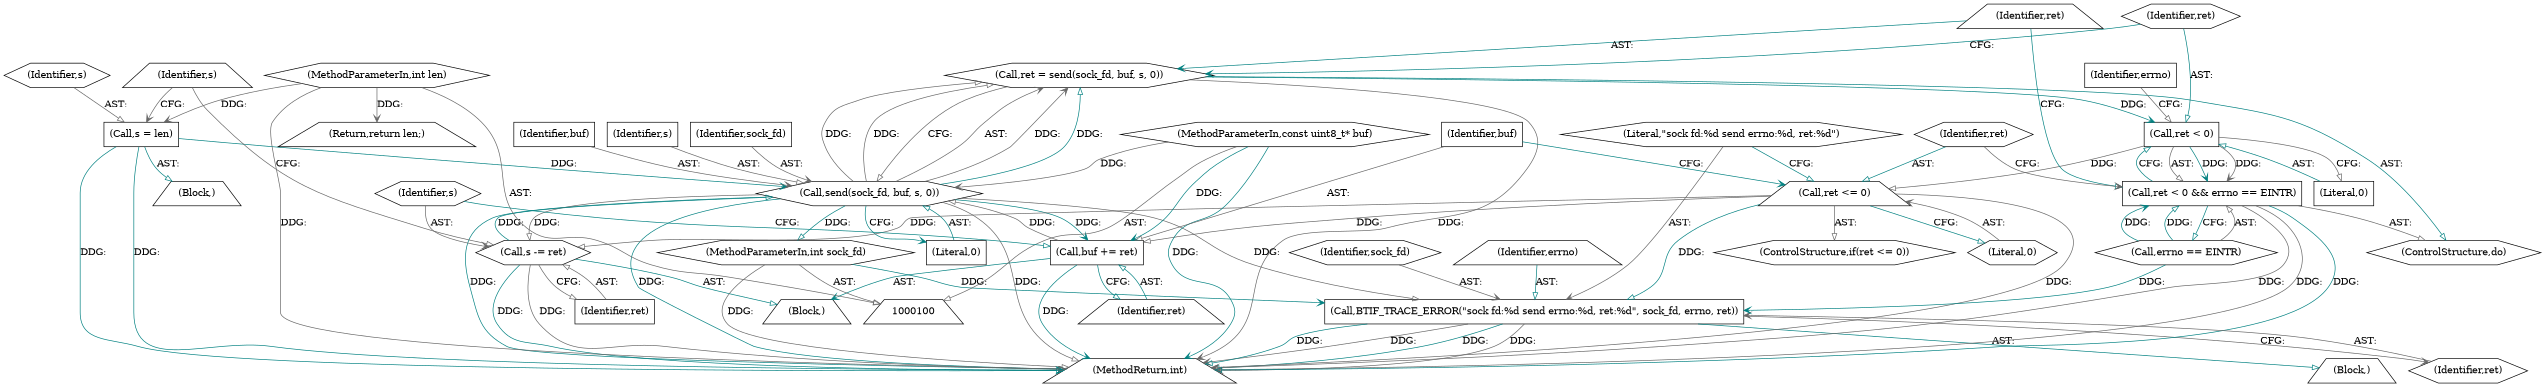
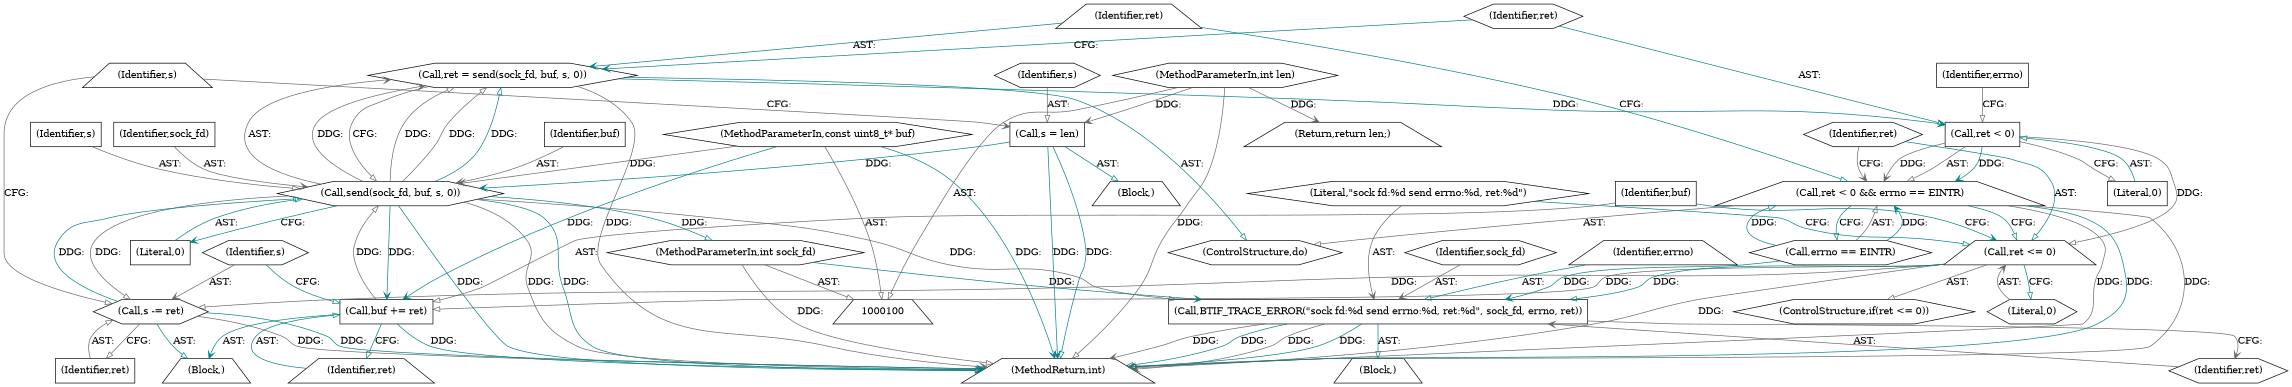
edge "(Call,ret < 0 && errno == EINTR)" -> "(Call,ret < 0)": now "(Call,ret < 0 && errno == EINTR)" -> "(Call,ret <= 0)"
node "(Call,ret < 0 && errno == EINTR)": shape box -> trapezium
